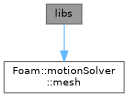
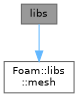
node "Foam::motionSolver ::mesh": label "Foam::motionSolver ::mesh" -> "Foam::libs ::mesh"
